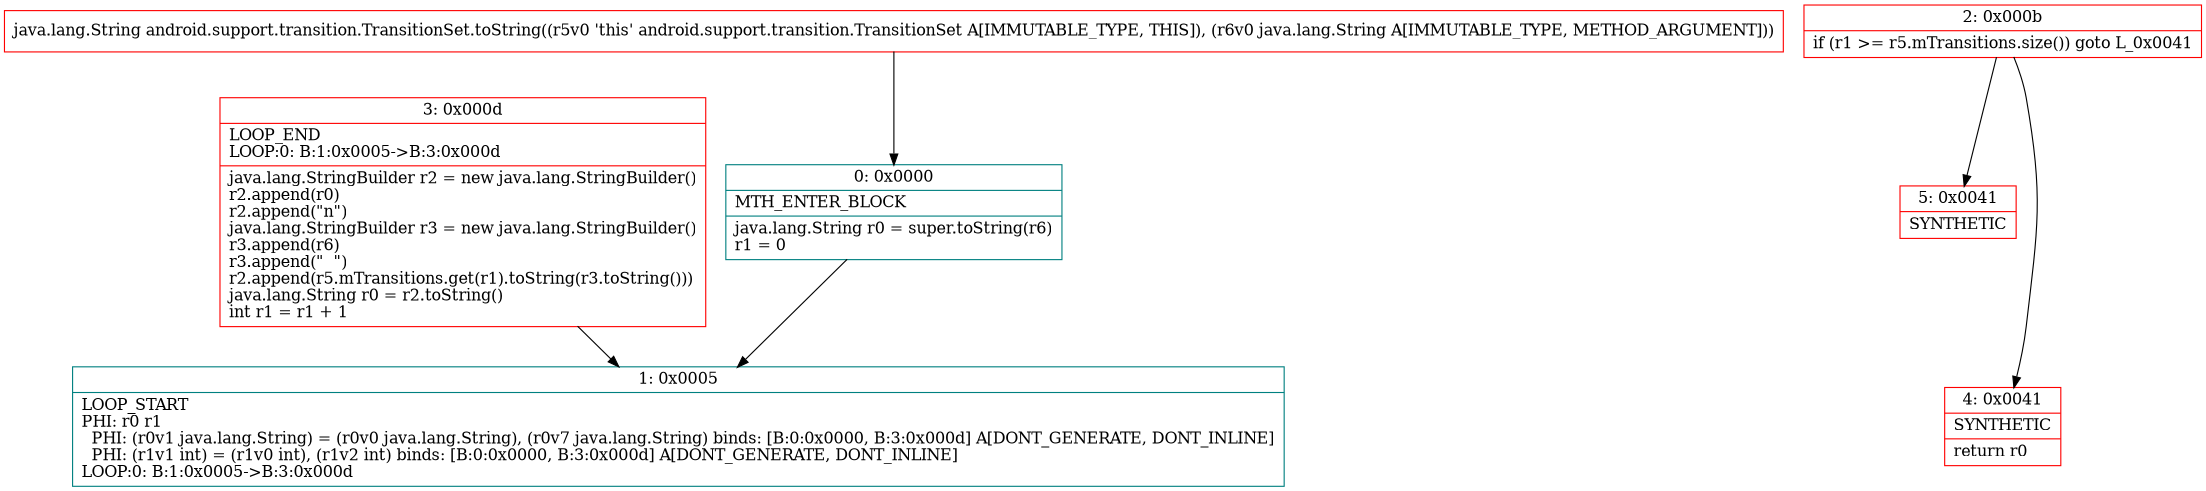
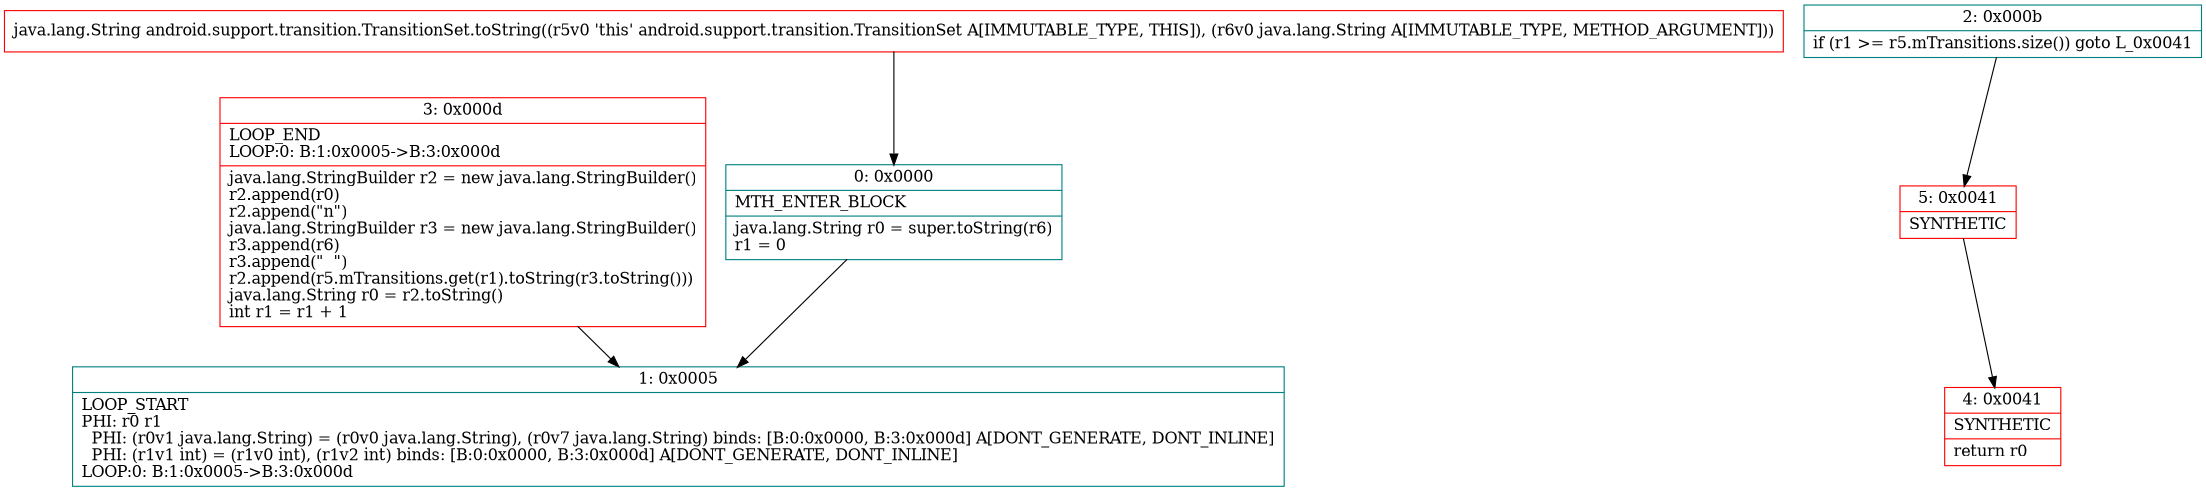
node "2: 0x000b": color red -> teal
edge "2: 0x000b" -> "4: 0x0041": now "5: 0x0041" -> "4: 0x0041"
